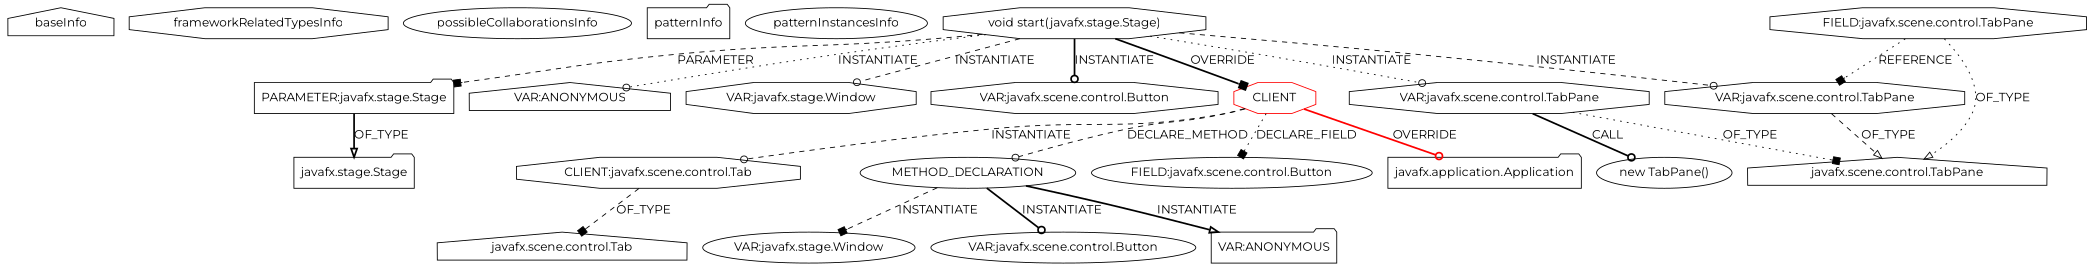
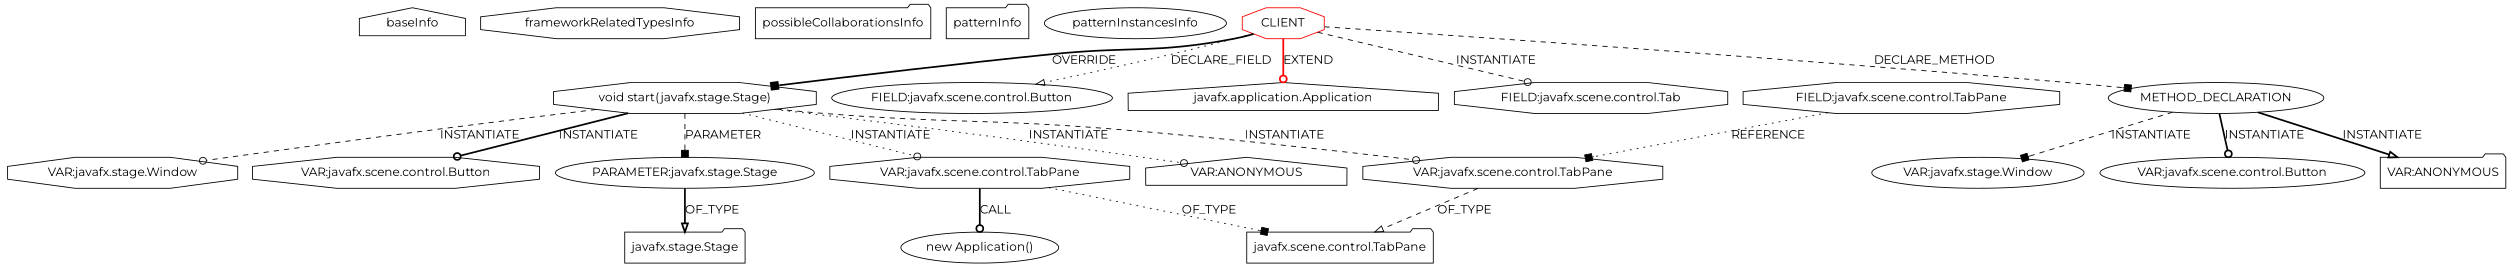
node "possibleCollaborationsInfo": shape ellipse -> folder
edge "void start(javafx.stage.Stage)" -> "CLIENT": reversed
node "PARAMETER:javafx.stage.Stage": shape folder -> ellipse
edge "FIELD:javafx.scene.control.TabPane" -> "javafx.scene.control.TabPane": removed, label "OF_TYPE"
edge "CLIENT" -> "METHOD_DECLARATION": arrowhead odot -> box
edge "CLIENT" -> "FIELD:javafx.scene.control.Button": arrowhead box -> onormal
edge "CLIENT" -> "javafx.application.Application": label "OVERRIDE" -> "EXTEND"
node "CLIENT:javafx.scene.control.Tab": label "CLIENT:javafx.scene.control.Tab" -> "FIELD:javafx.scene.control.Tab"
node "javafx.application.Application": shape folder -> house
node "new TabPane()": label "new TabPane()" -> "new Application()"
node "javafx.scene.control.TabPane": shape house -> folder
node "javafx.scene.control.Tab": removed
